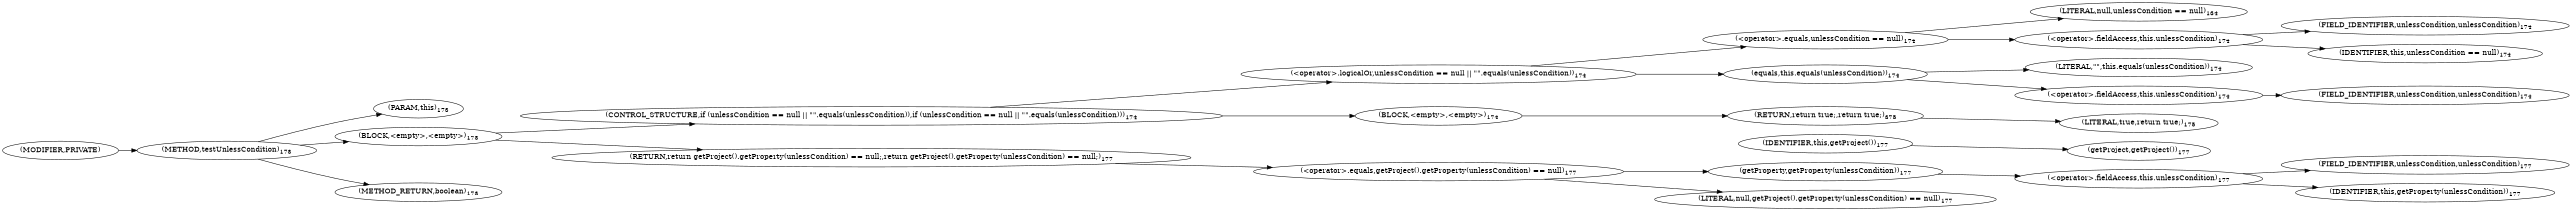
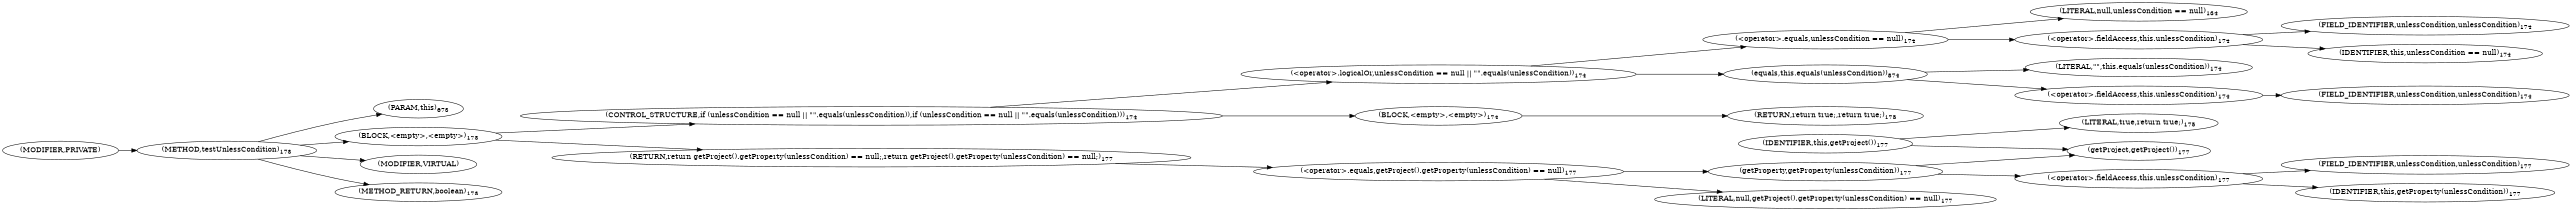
node "(equals,this.equals(unlessCondition))": text "174" -> "874"
node "(PARAM,this)": text "173" -> "673"
node "(RETURN,return true;,return true;)": text "375" -> "175"
edge "(RETURN,return true;,return true;)" -> "(LITERAL,true,return true;)": now "(IDENTIFIER,this,getProject())" -> "(LITERAL,true,return true;)"
edge "(getProperty,getProperty(unlessCondition))" -> "(getProject,getProject())": added
node "(MODIFIER,VIRTUAL)": added
